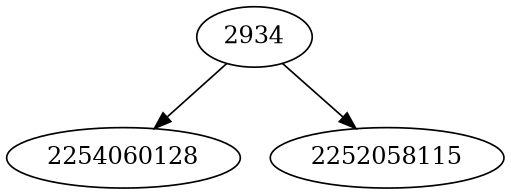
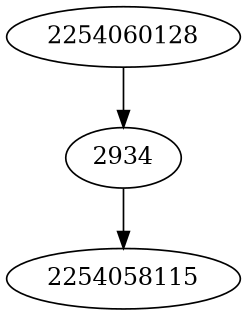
edge "2934" -> "2254060128": reversed
node "2252058115": label "2252058115" -> "2254058115"
